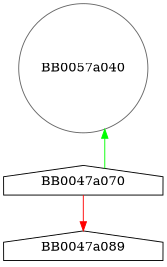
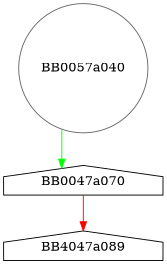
edge "BB0047a070" -> "BB0057a040": reversed
node "BB0047a089": label "BB0047a089" -> "BB4047a089"
